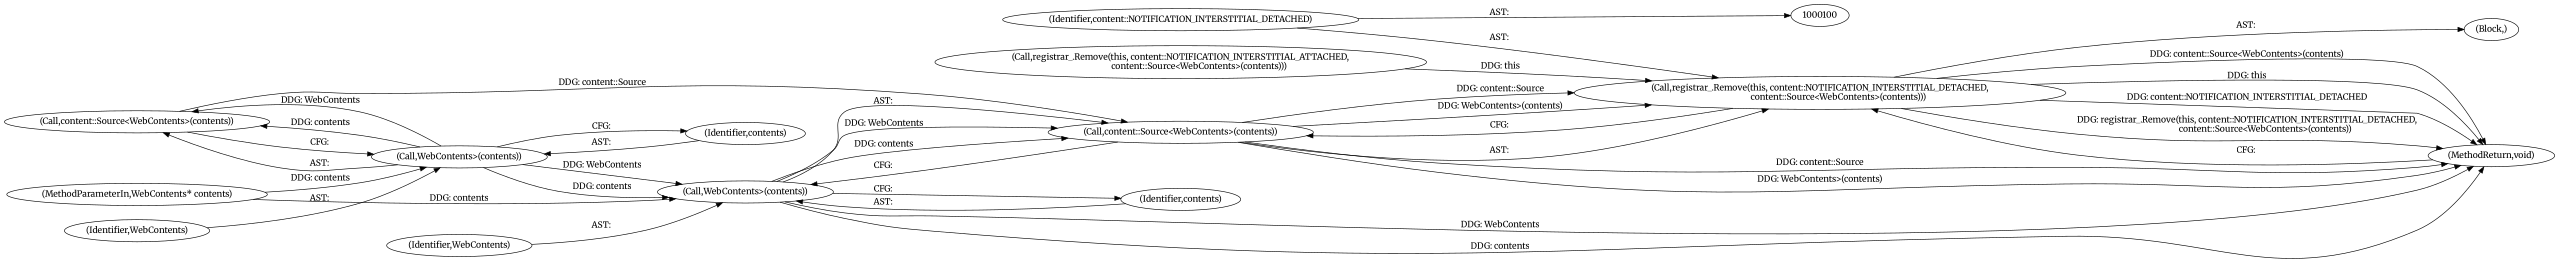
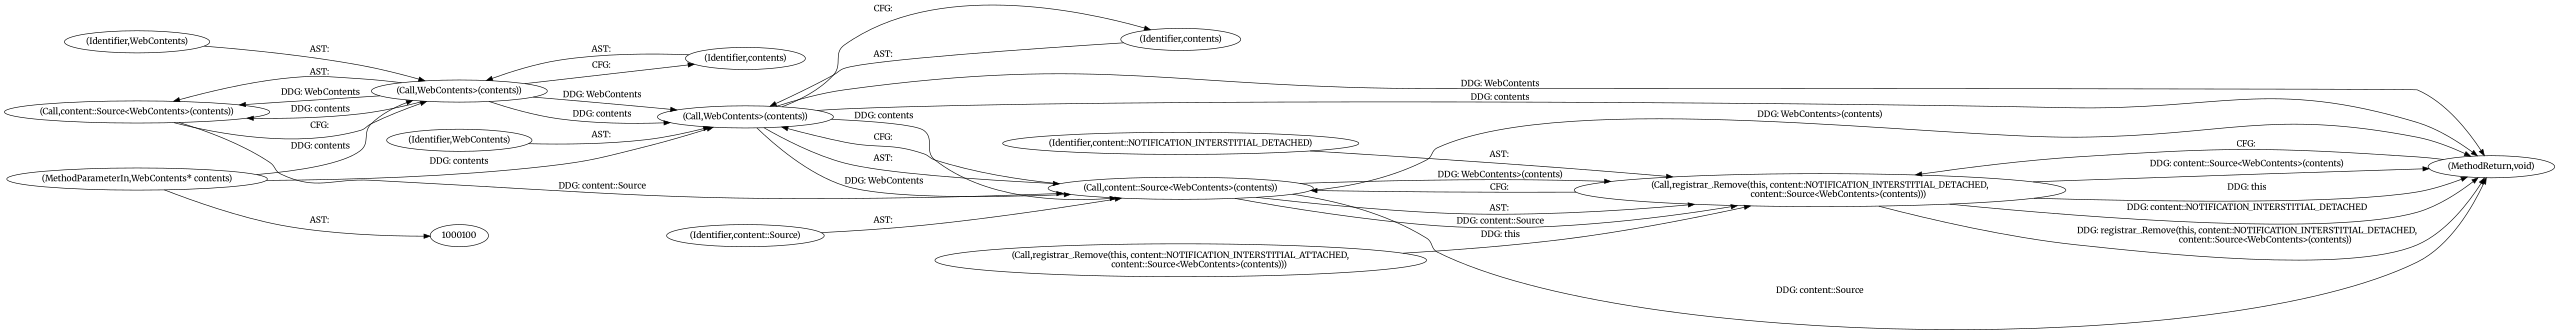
edge "(Identifier,content::NOTIFICATION_INTERSTITIAL_DETACHED)" -> "1000100": now "(MethodParameterIn,WebContents* contents)" -> "1000100"
node "(Block,)": removed
node "(Identifier,content::Source)": added
